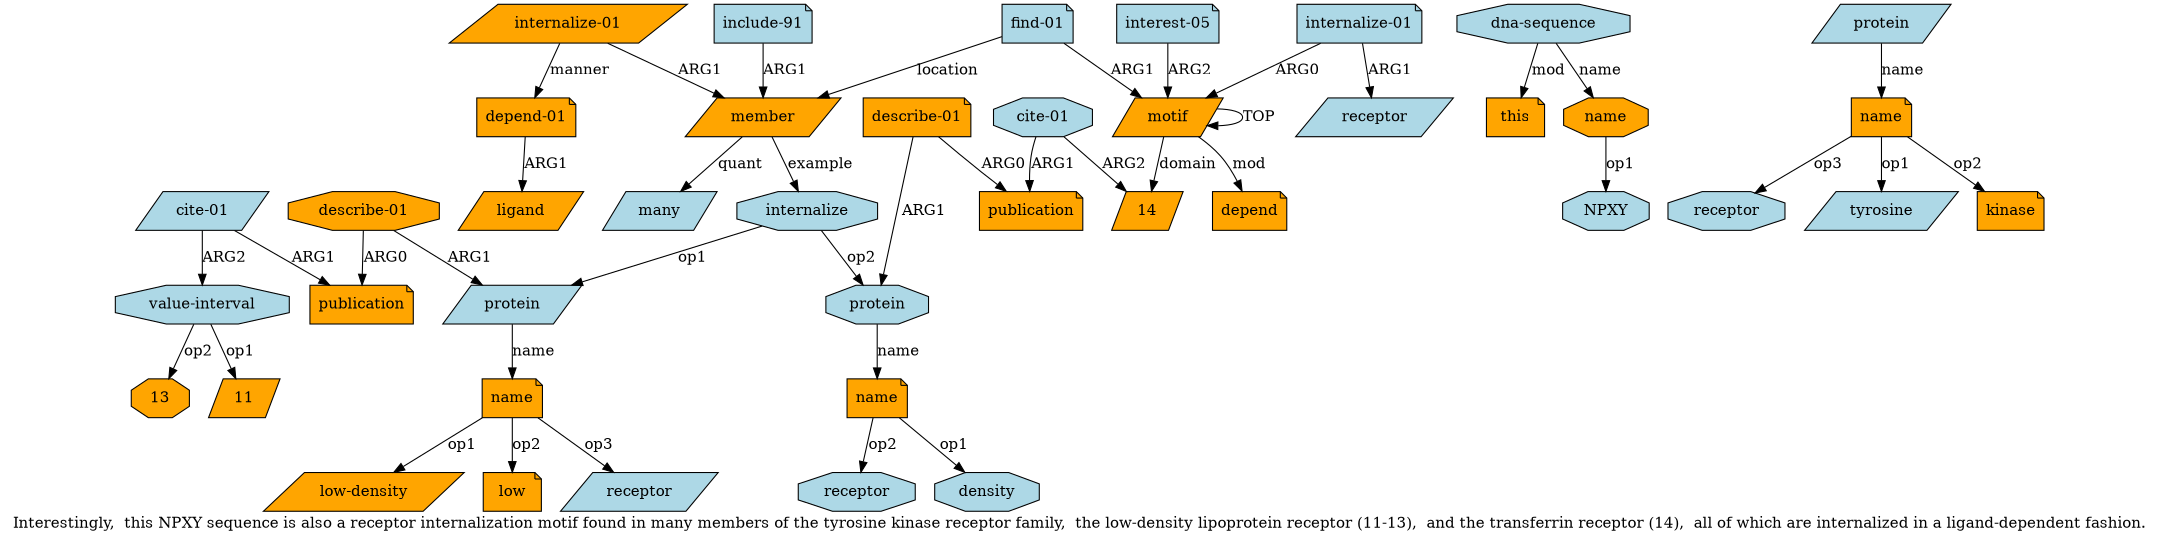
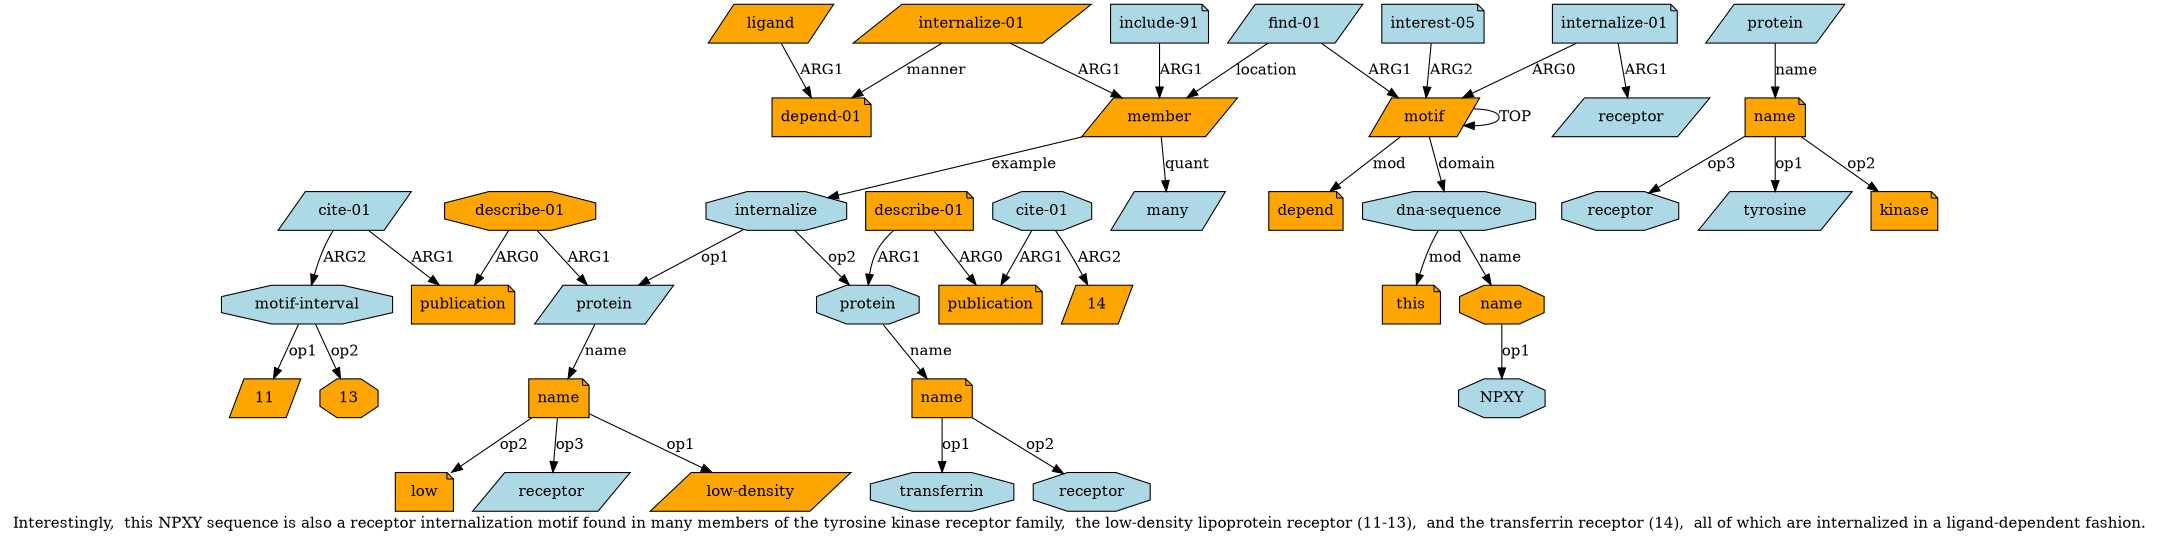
node "find-01": shape note -> parallelogram
edge "depend-01" -> "ligand": reversed
edge "motif" -> "14": now "motif" -> "dna-sequence"
node "value-interval": label "value-interval" -> "motif-interval"
node "density": label "density" -> "transferrin"
